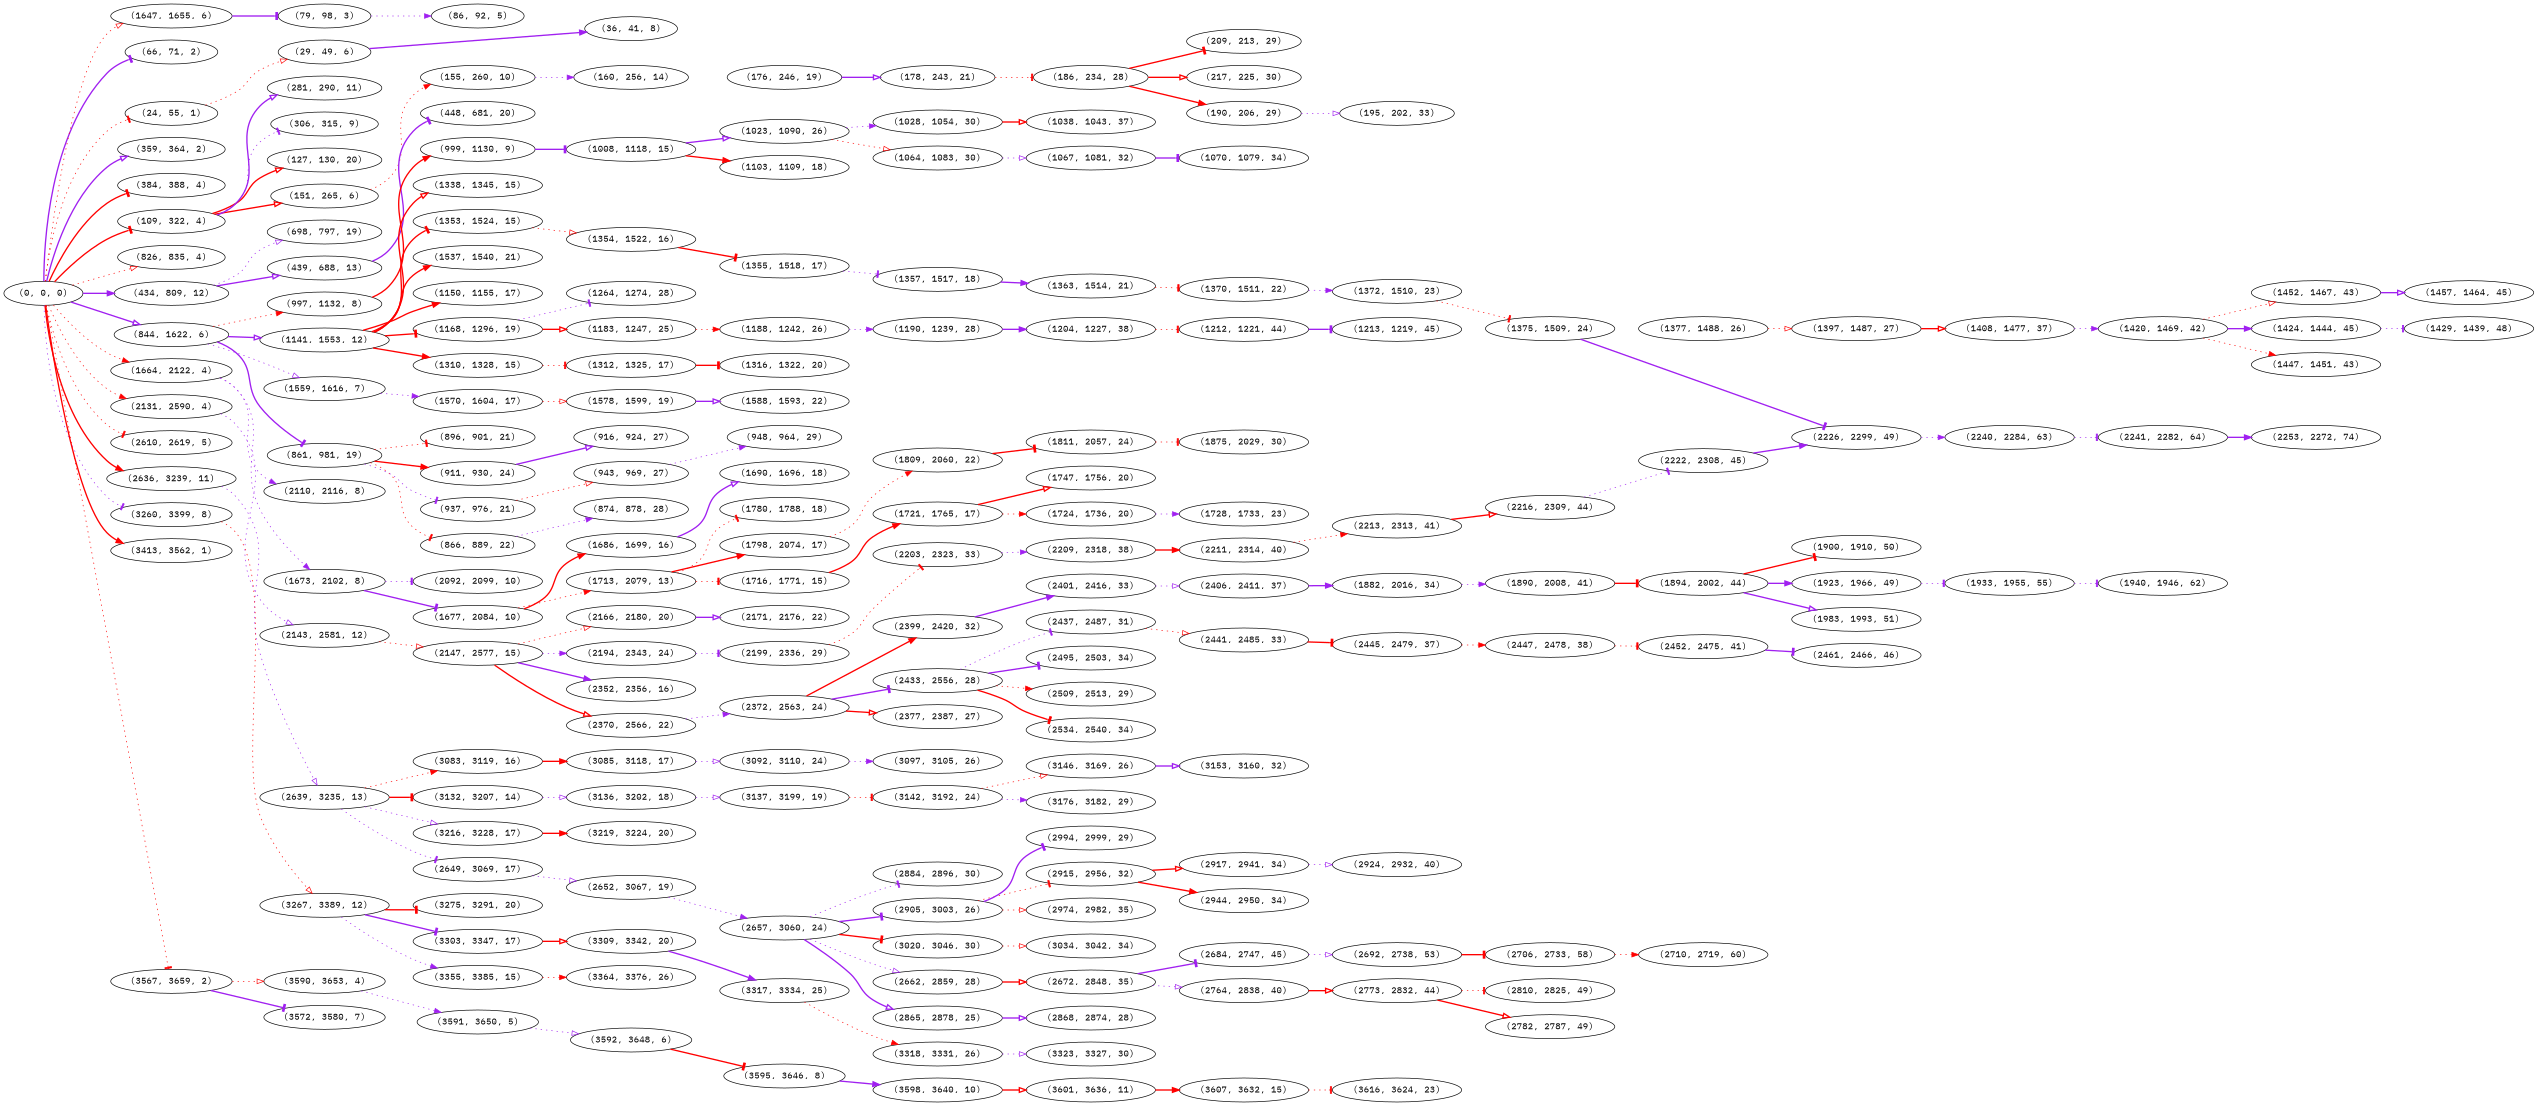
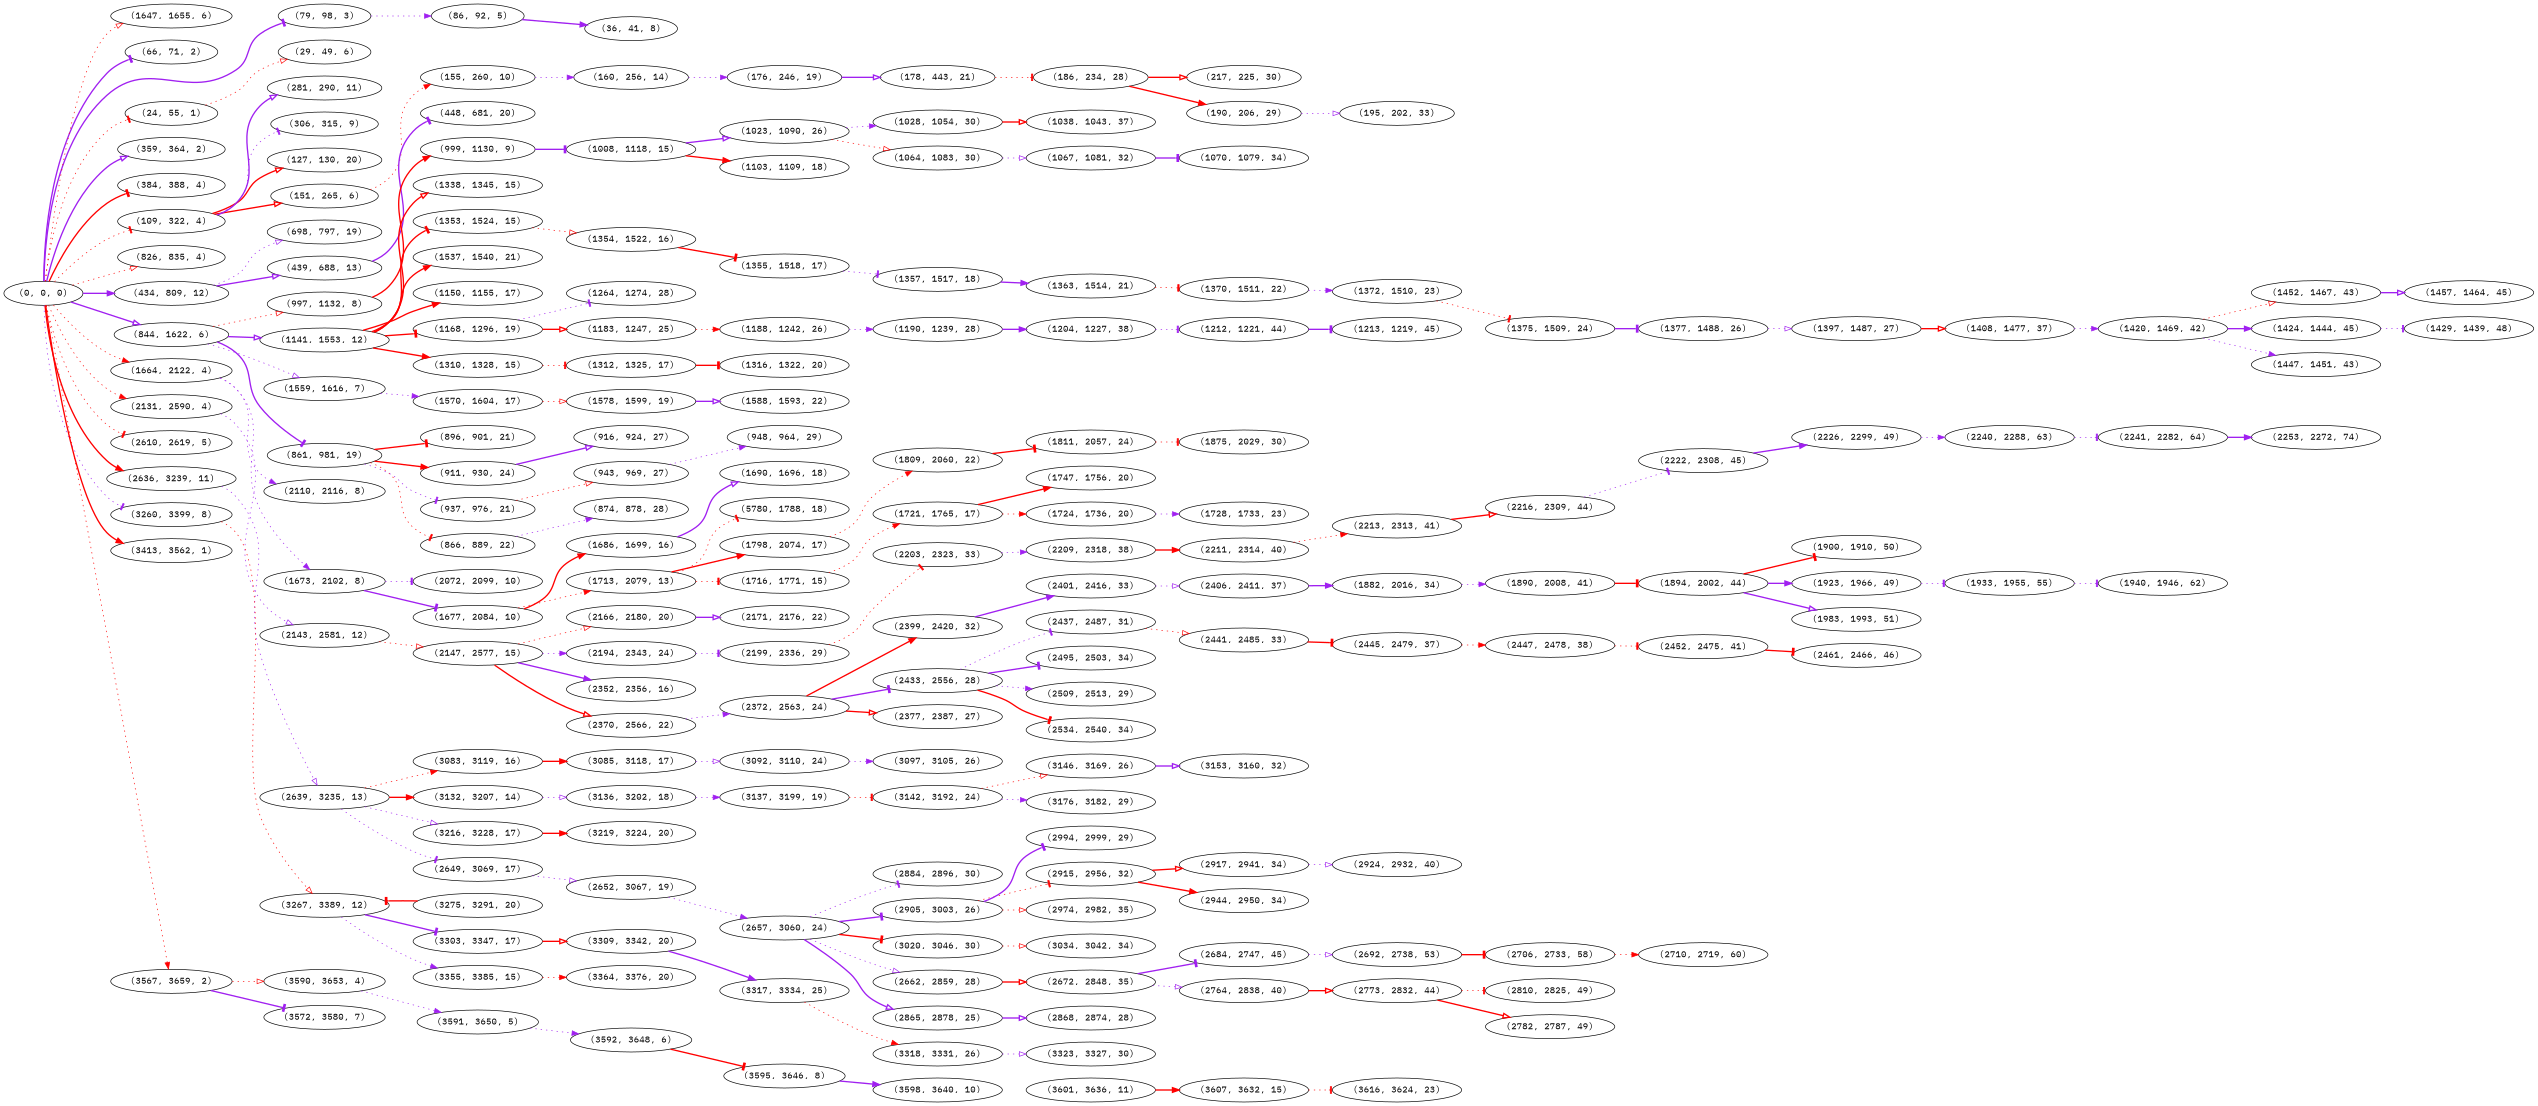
edge "(1647, 1655, 6)" -> "(79, 98, 3)": now "(0, 0, 0)" -> "(79, 98, 3)"
edge "(29, 49, 6)" -> "(36, 41, 8)": now "(86, 92, 5)" -> "(36, 41, 8)"
node "(209, 213, 29)": removed
edge "(160, 256, 14)" -> "(176, 246, 19)": added
node "(178, 243, 21)": label "(178, 243, 21)" -> "(178, 443, 21)"
edge "(0, 0, 0)" -> "(109, 322, 4)": style bold -> dotted
edge "(844, 1622, 6)" -> "(997, 1132, 8)": arrowhead normal -> onormal
edge "(1204, 1227, 38)" -> "(1212, 1221, 44)": color red -> purple
edge "(1377, 1488, 26)" -> "(1397, 1487, 27)": color red -> purple
edge "(1420, 1469, 42)" -> "(1447, 1451, 43)": color red -> purple
edge "(1375, 1509, 24)" -> "(2226, 2299, 49)": now "(1375, 1509, 24)" -> "(1377, 1488, 26)"
node "(2240, 2284, 63)": label "(2240, 2284, 63)" -> "(2240, 2288, 63)"
edge "(861, 981, 19)" -> "(896, 901, 21)": style dotted -> bold
edge "(1721, 1765, 17)" -> "(1747, 1756, 20)": arrowhead onormal -> normal
node "(1780, 1788, 18)": label "(1780, 1788, 18)" -> "(5780, 1788, 18)"
edge "(1716, 1771, 15)" -> "(1721, 1765, 17)": style bold -> dotted
node "(2092, 2099, 10)": label "(2092, 2099, 10)" -> "(2072, 2099, 10)"
edge "(0, 0, 0)" -> "(3567, 3659, 2)": arrowhead tee -> normal
edge "(2452, 2475, 41)" -> "(2461, 2466, 46)": color purple -> red
edge "(2433, 2556, 28)" -> "(2509, 2513, 29)": color red -> purple
edge "(2639, 3235, 13)" -> "(3132, 3207, 14)": arrowhead tee -> normal
edge "(3136, 3202, 18)" -> "(3137, 3199, 19)": arrowhead onormal -> normal
edge "(3267, 3389, 12)" -> "(3275, 3291, 20)": reversed
node "(3364, 3376, 26)": label "(3364, 3376, 26)" -> "(3364, 3376, 20)"
edge "(3591, 3650, 5)" -> "(3592, 3648, 6)": arrowhead onormal -> normal
edge "(3598, 3640, 10)" -> "(3601, 3636, 11)": removed
